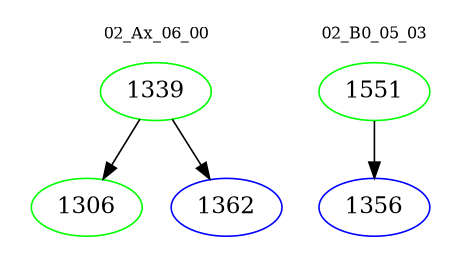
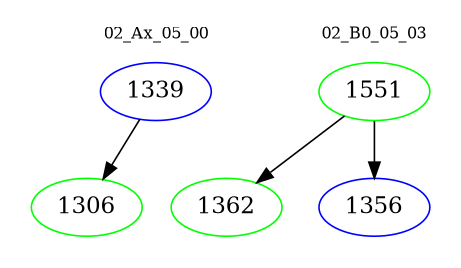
cluster "02_Ax_06_00": label "02_Ax_06_00" -> "02_Ax_05_00"
node "1339": color green -> blue
edge "1339" -> "1362": now "1551" -> "1362"
node "1362": color blue -> green
